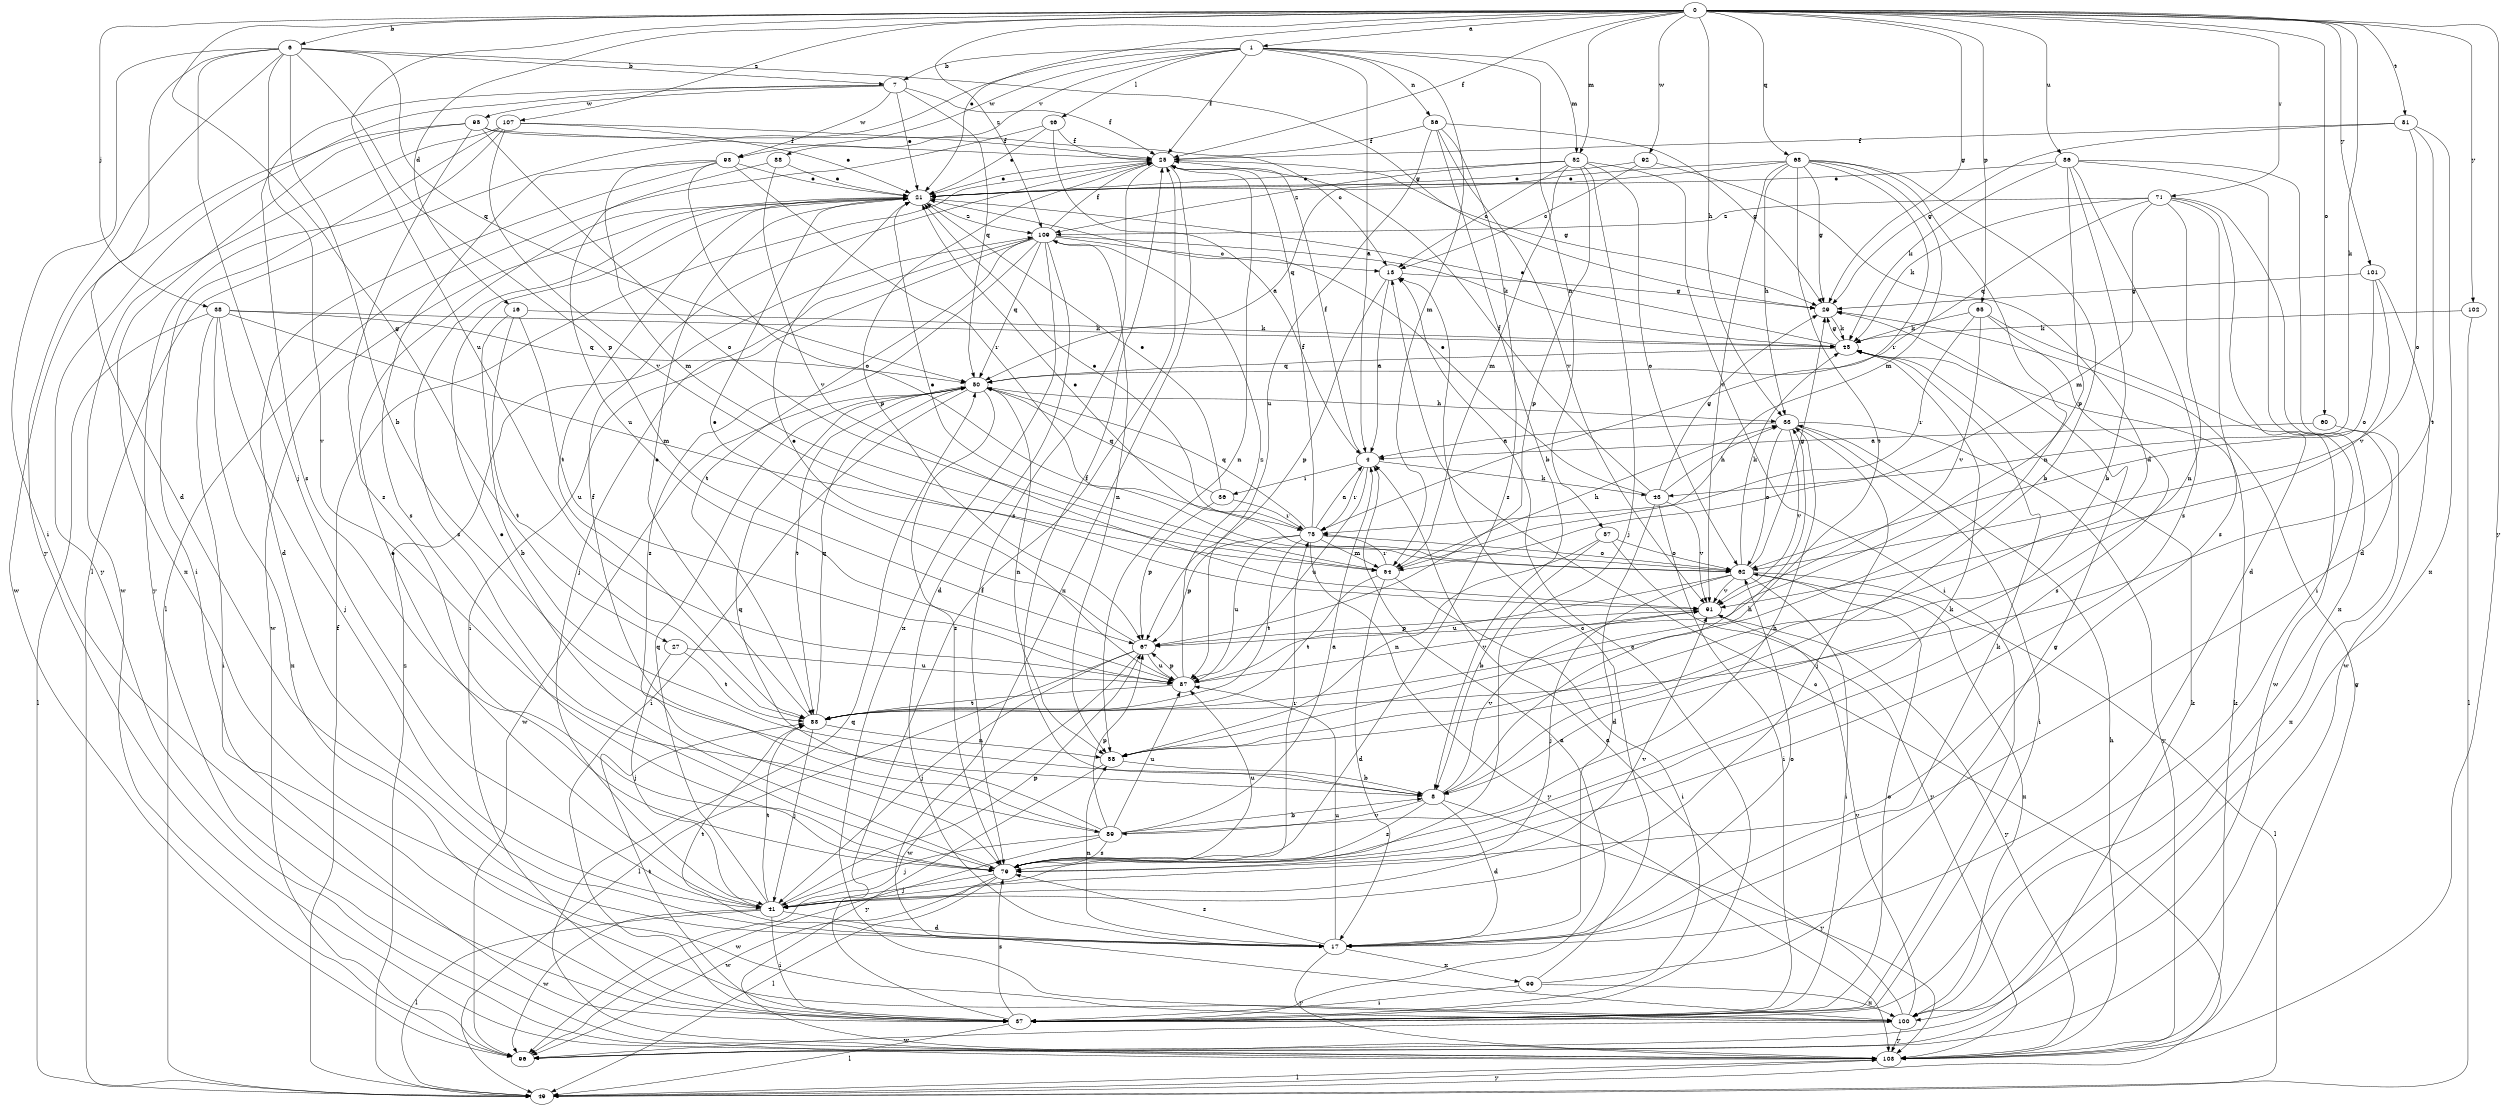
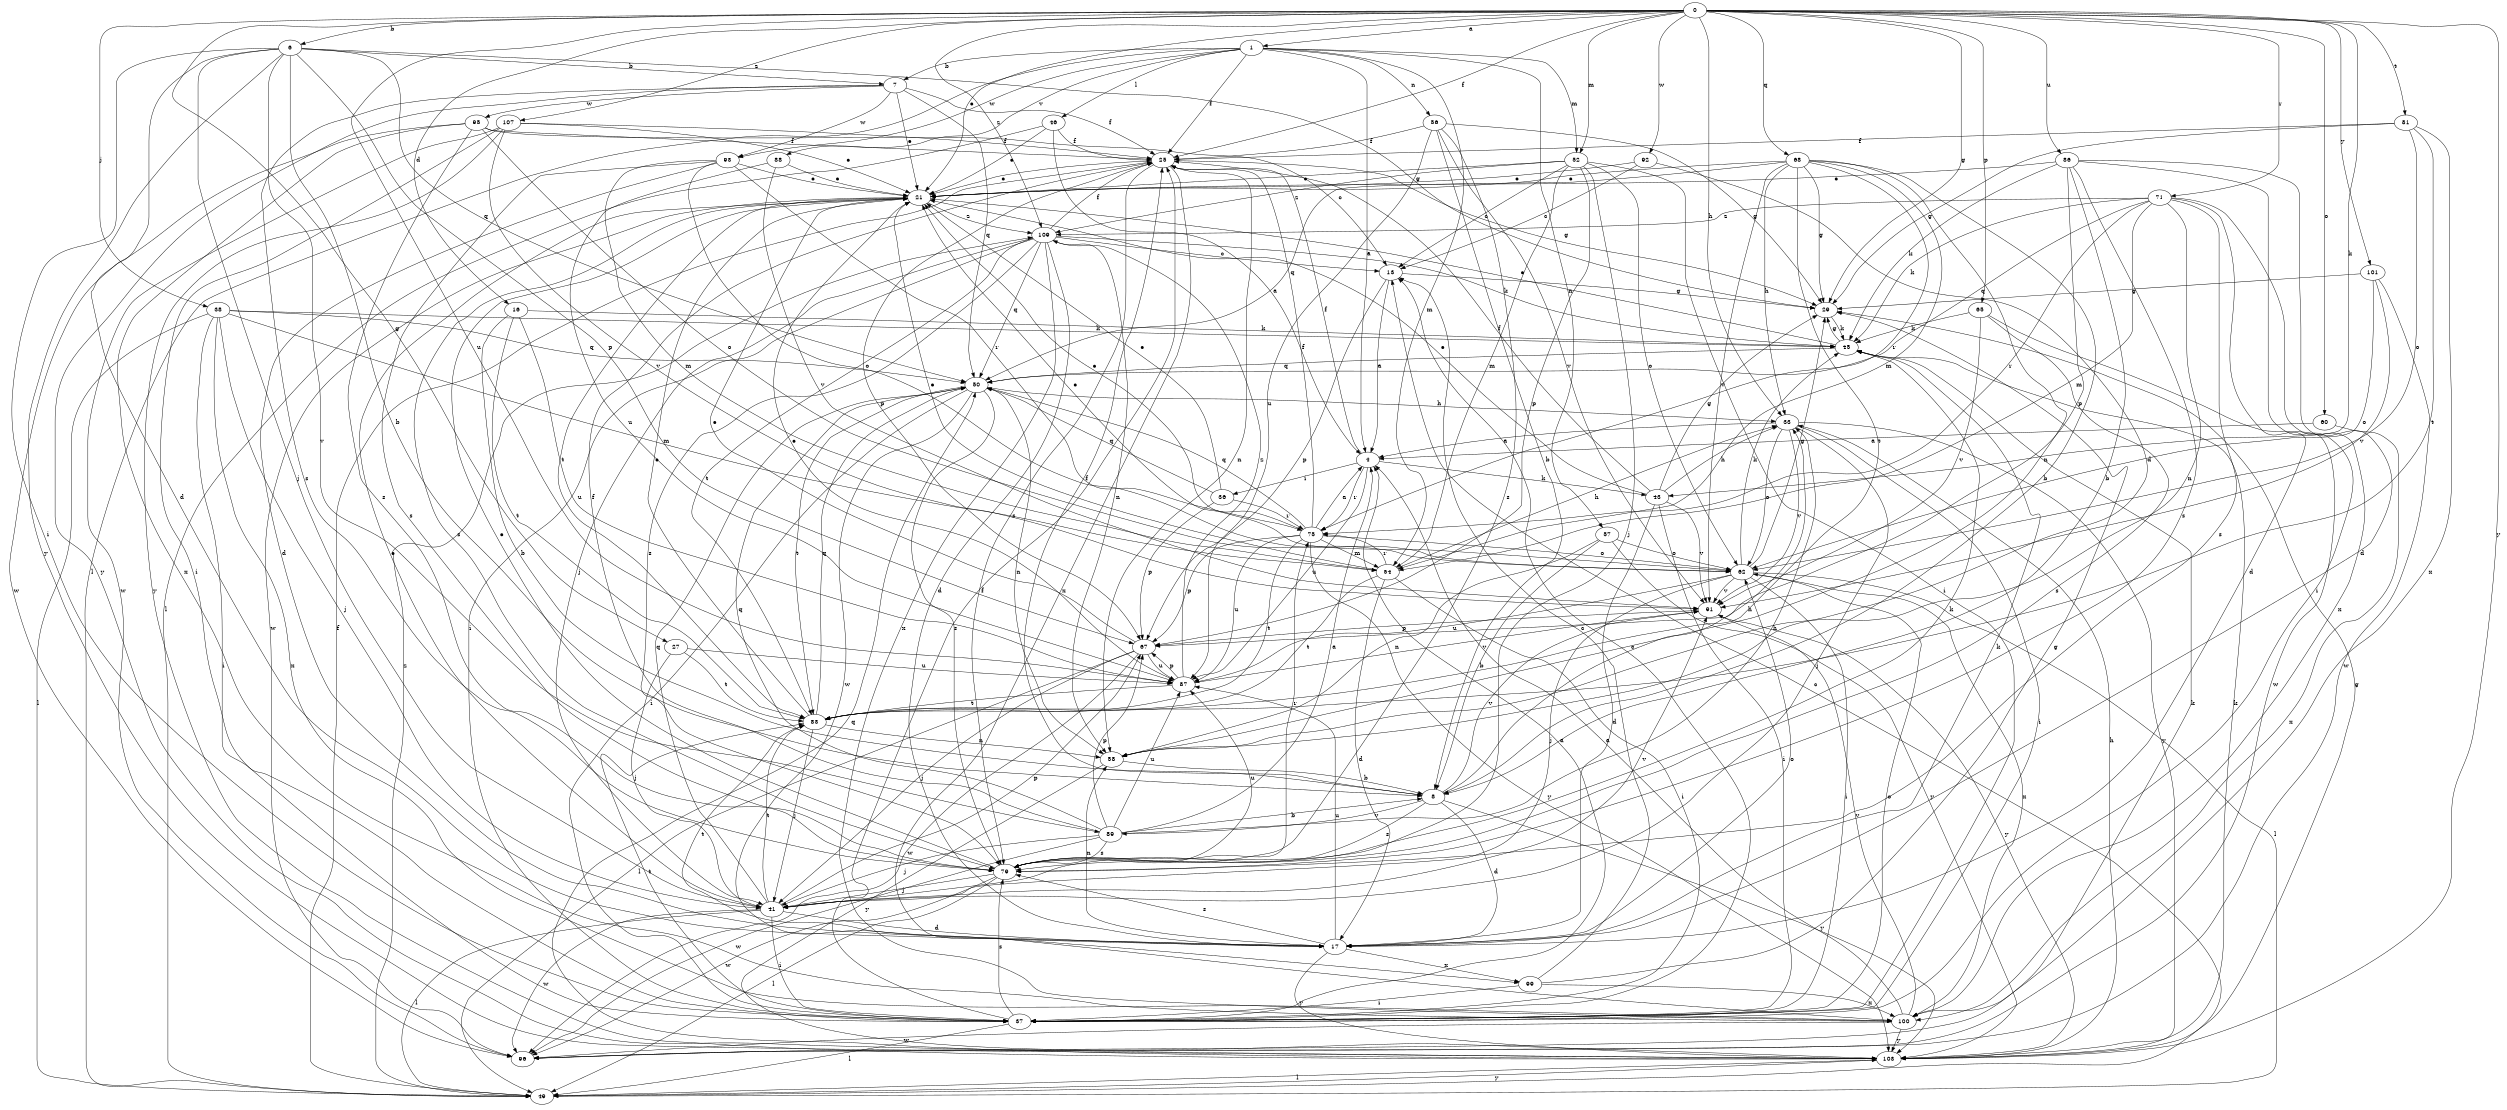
node "102": removed
edge "65" -> "75": now "71" -> "75"
edge "50" -> "96": now "50" -> "99"
